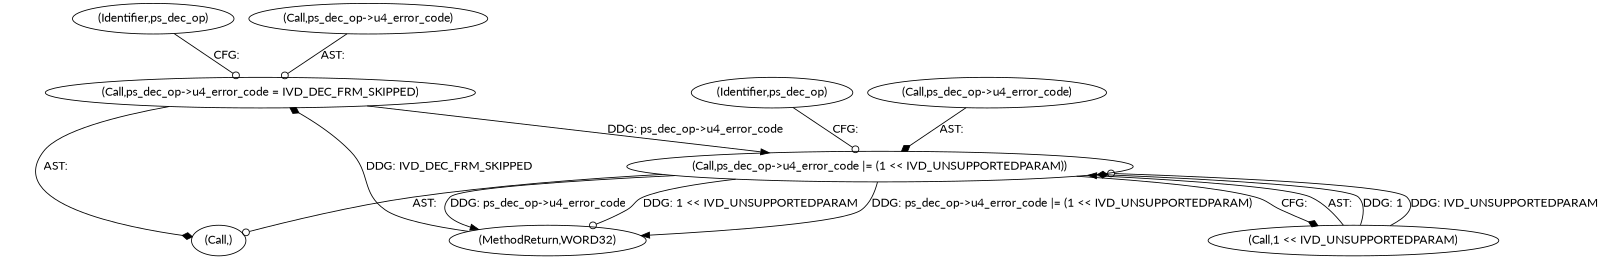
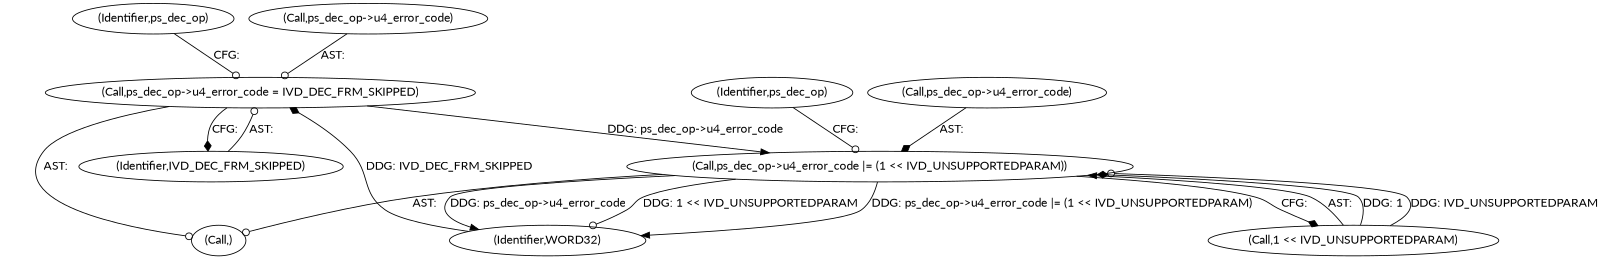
node "(Identifier,IVD_DEC_FRM_SKIPPED)": added
edge "(Call,ps_dec_op->u4_error_code = IVD_DEC_FRM_SKIPPED)" -> "(Call,)": arrowhead diamond -> odot
node "(MethodReturn,WORD32)": label "(MethodReturn,WORD32)" -> "(Identifier,WORD32)"
